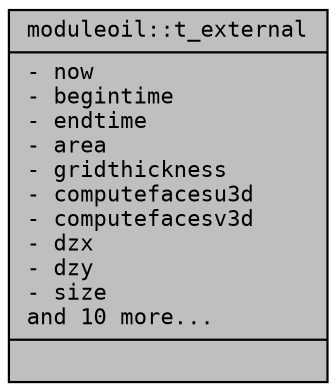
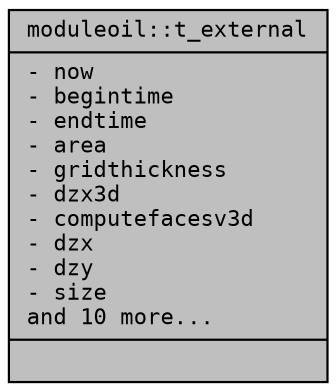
node "moduleoil::t_external": text "- computefacesu3d" -> "- dzx3d"
